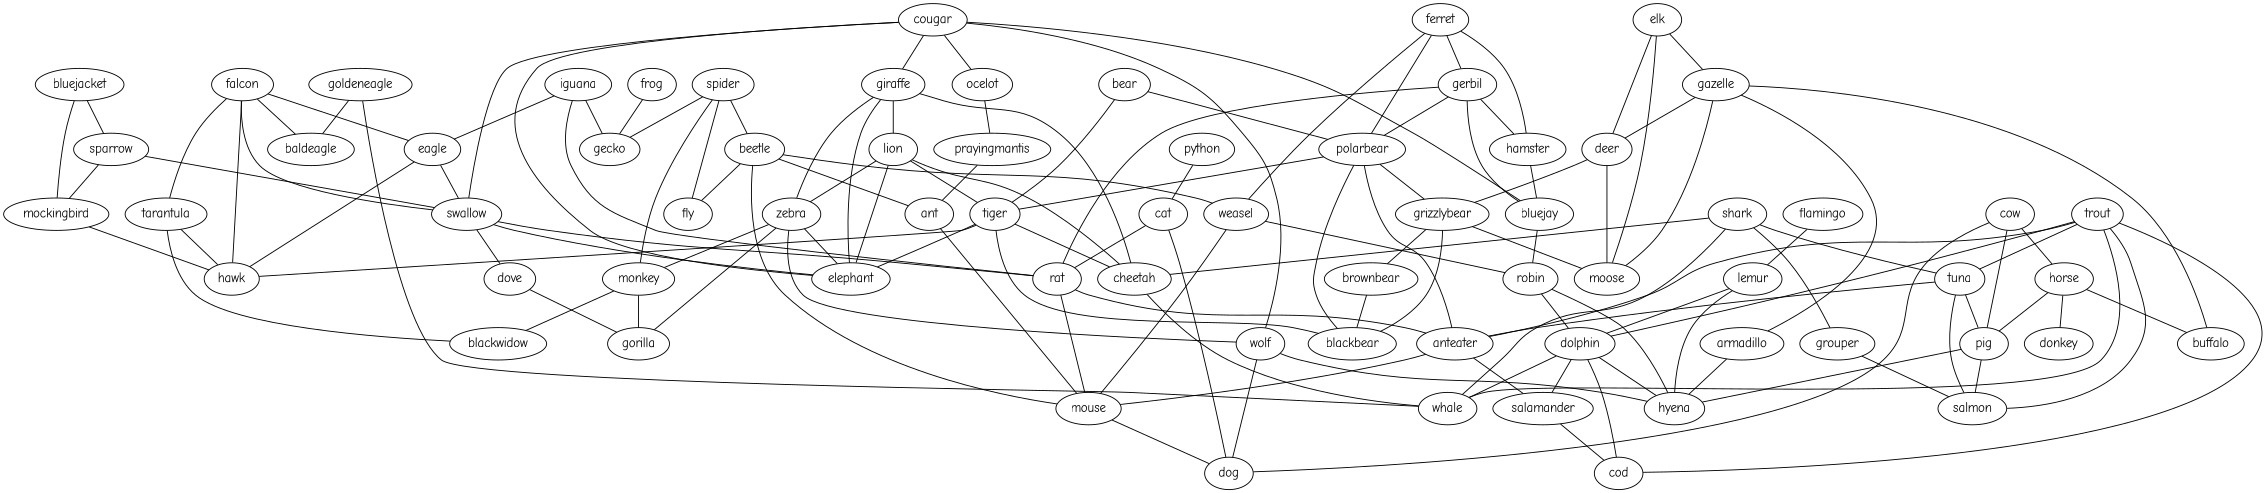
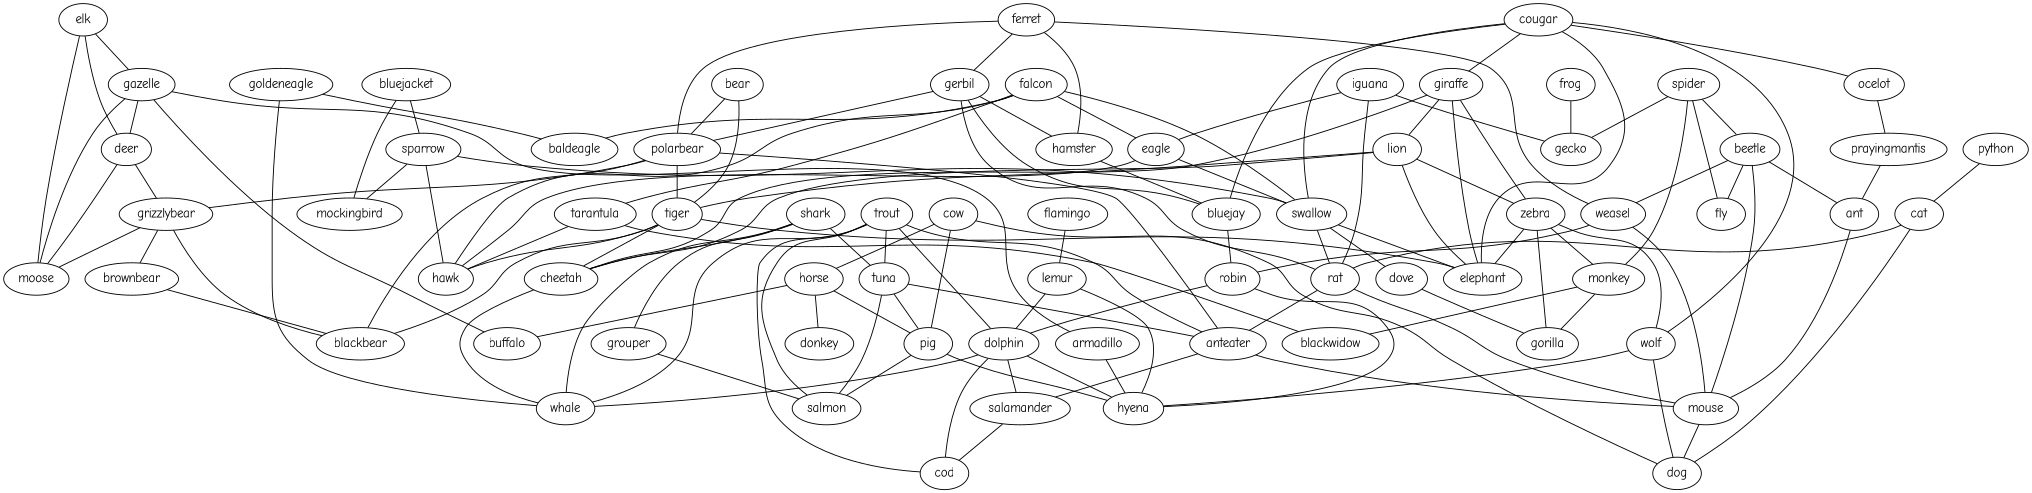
edge "mockingbird" -- "hawk": now "sparrow" -- "hawk"
